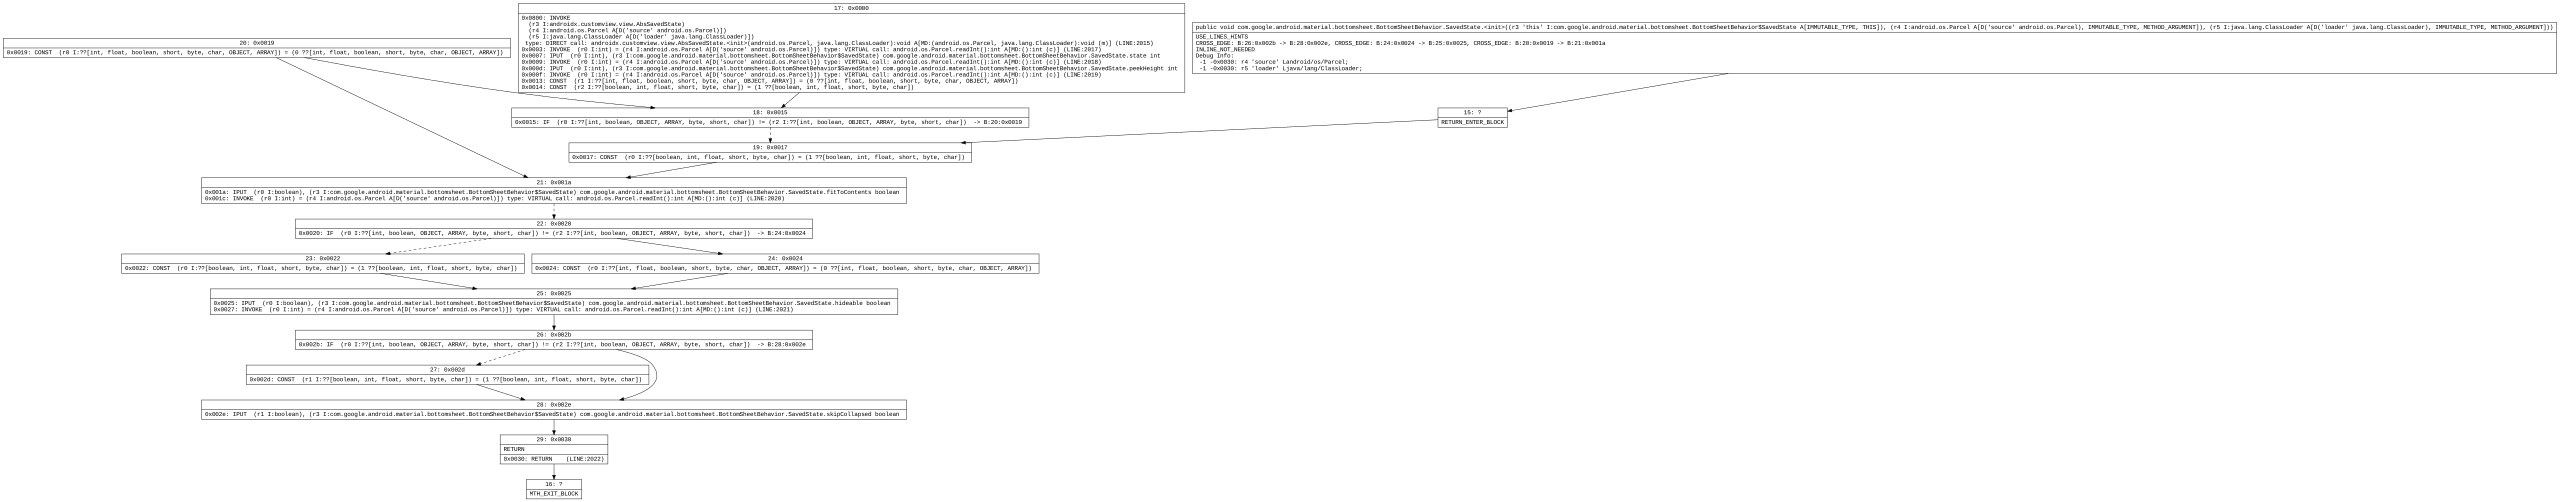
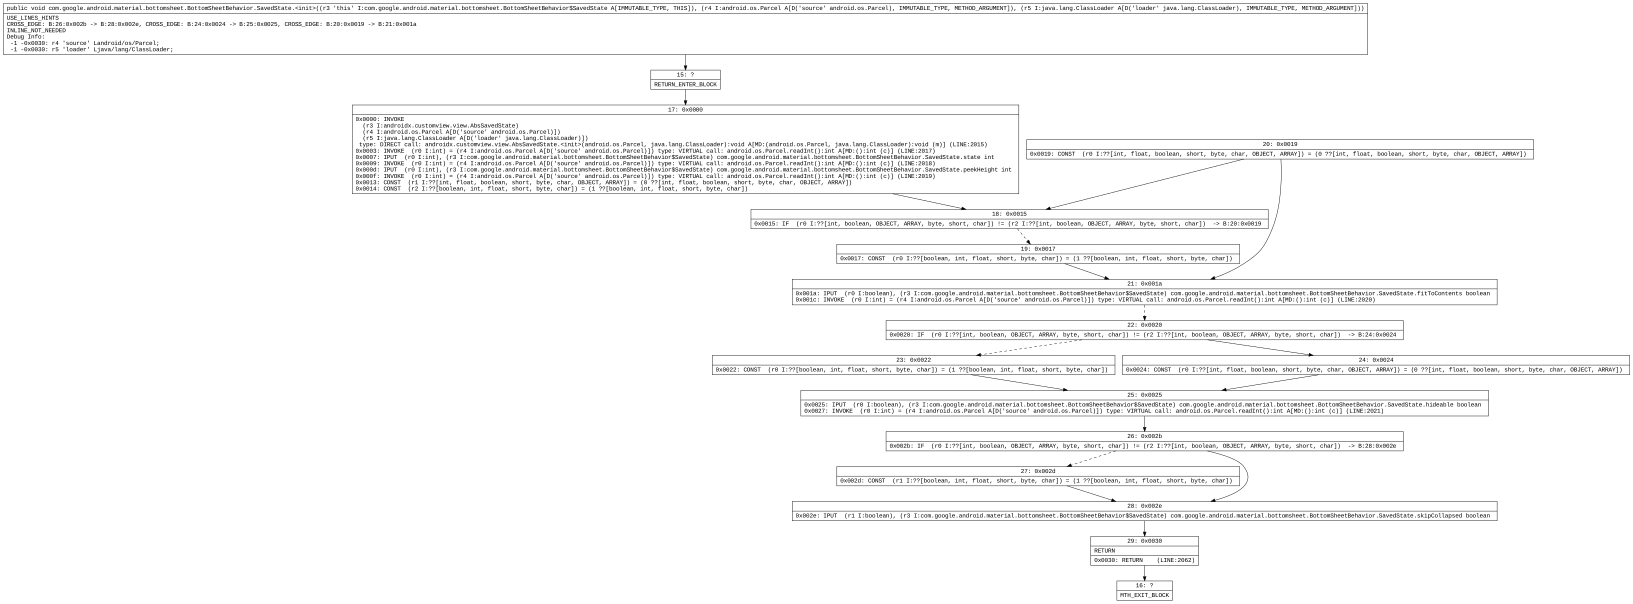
node "17: 0x0000": text "0x0800: INVOKE" -> "0x0000: INVOKE"
edge "15: ?" -> "19: 0x0017": now "15: ?" -> "17: 0x0000"
node "29: 0x0030": text "0x0030: RETURN    (LINE:2022)" -> "0x0030: RETURN    (LINE:2062)"
